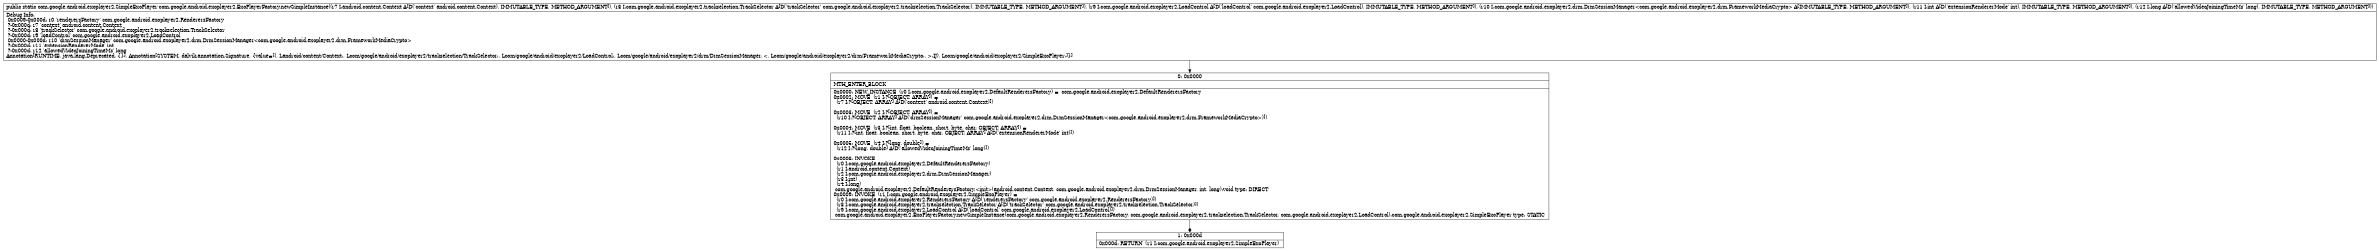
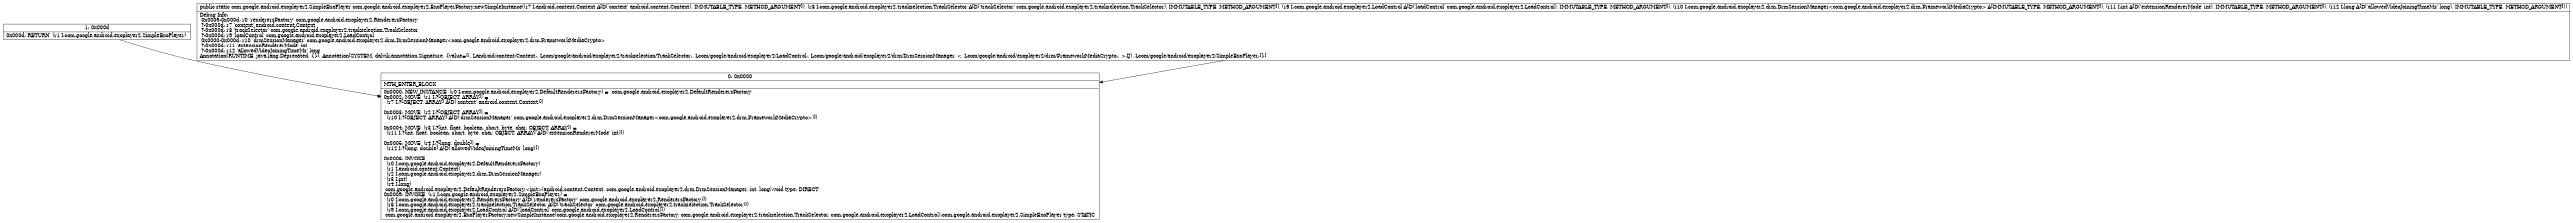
edge "0: 0x0000" -> "1: 0x000d": reversed
